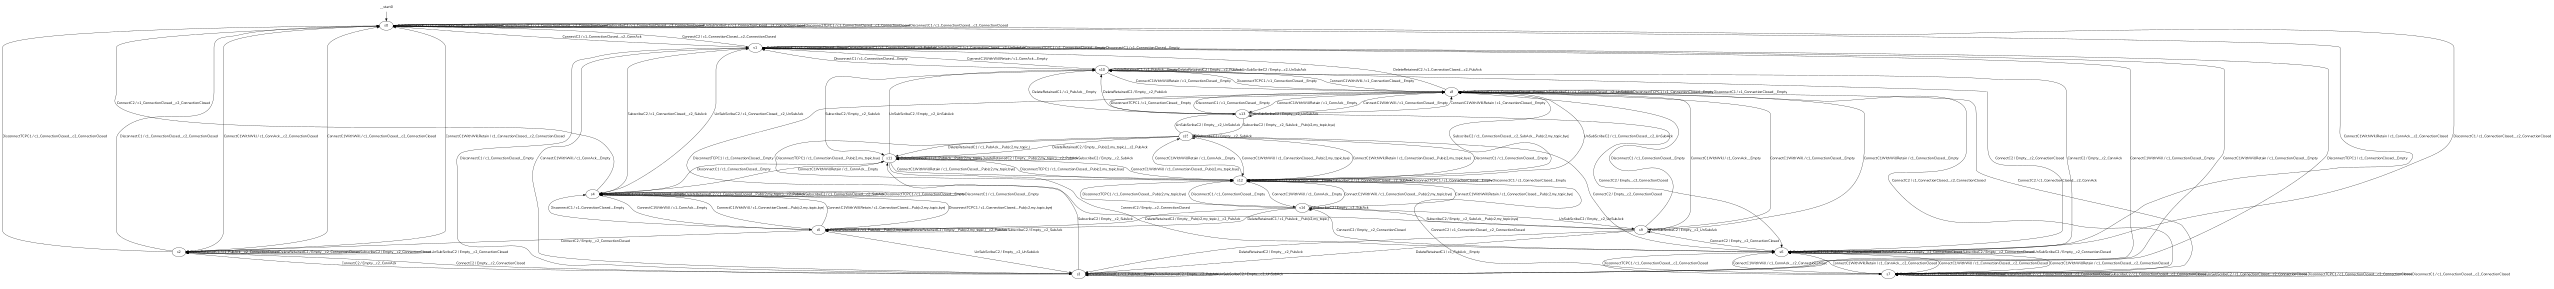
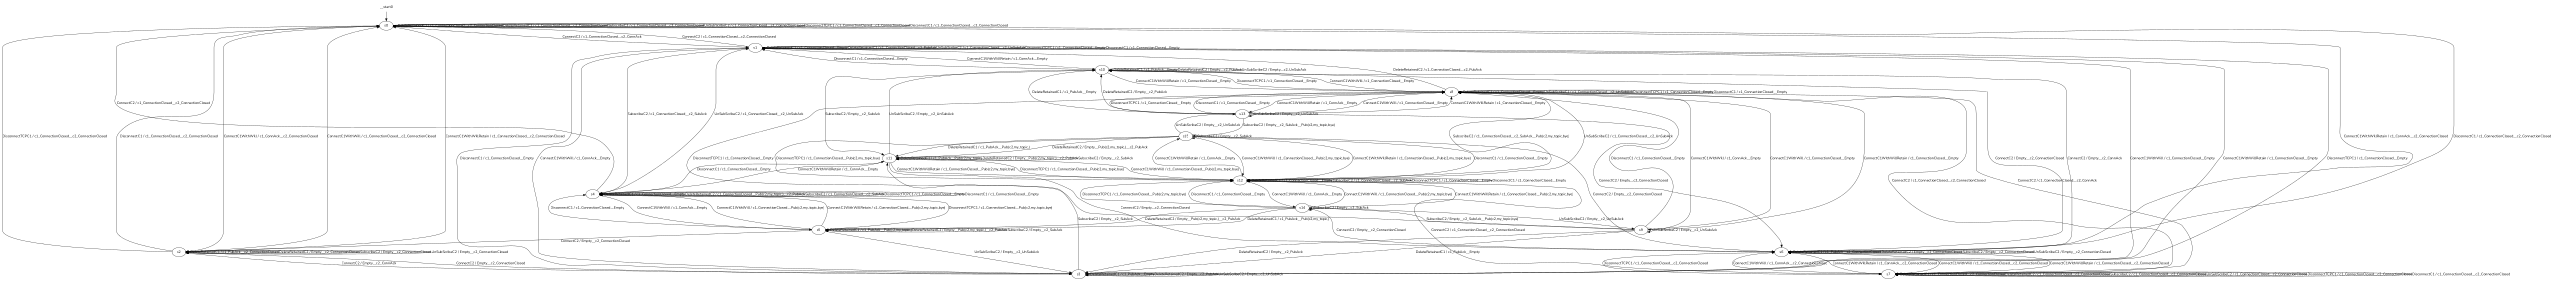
edge "s9" -> "s6": removed, label "ConnectC2 / Empty__c2_ConnectionClosed"
